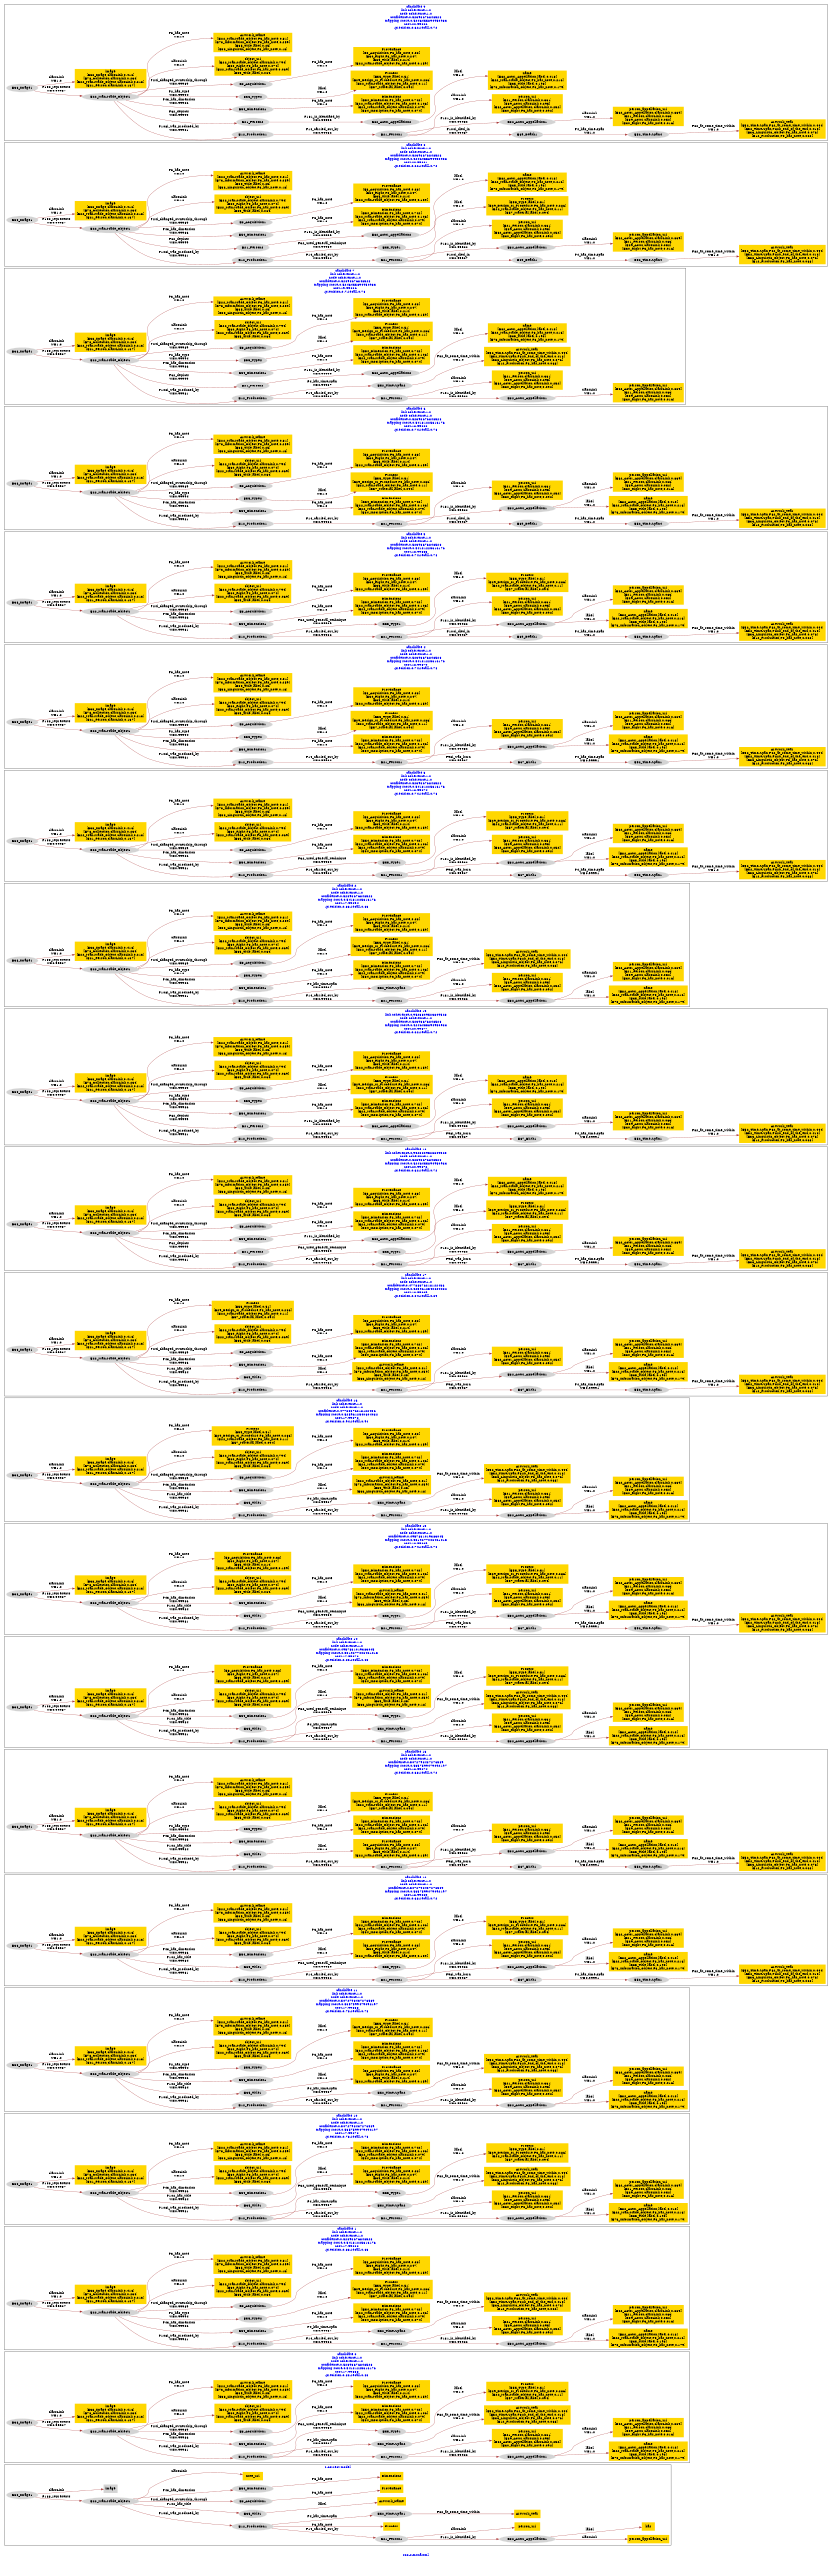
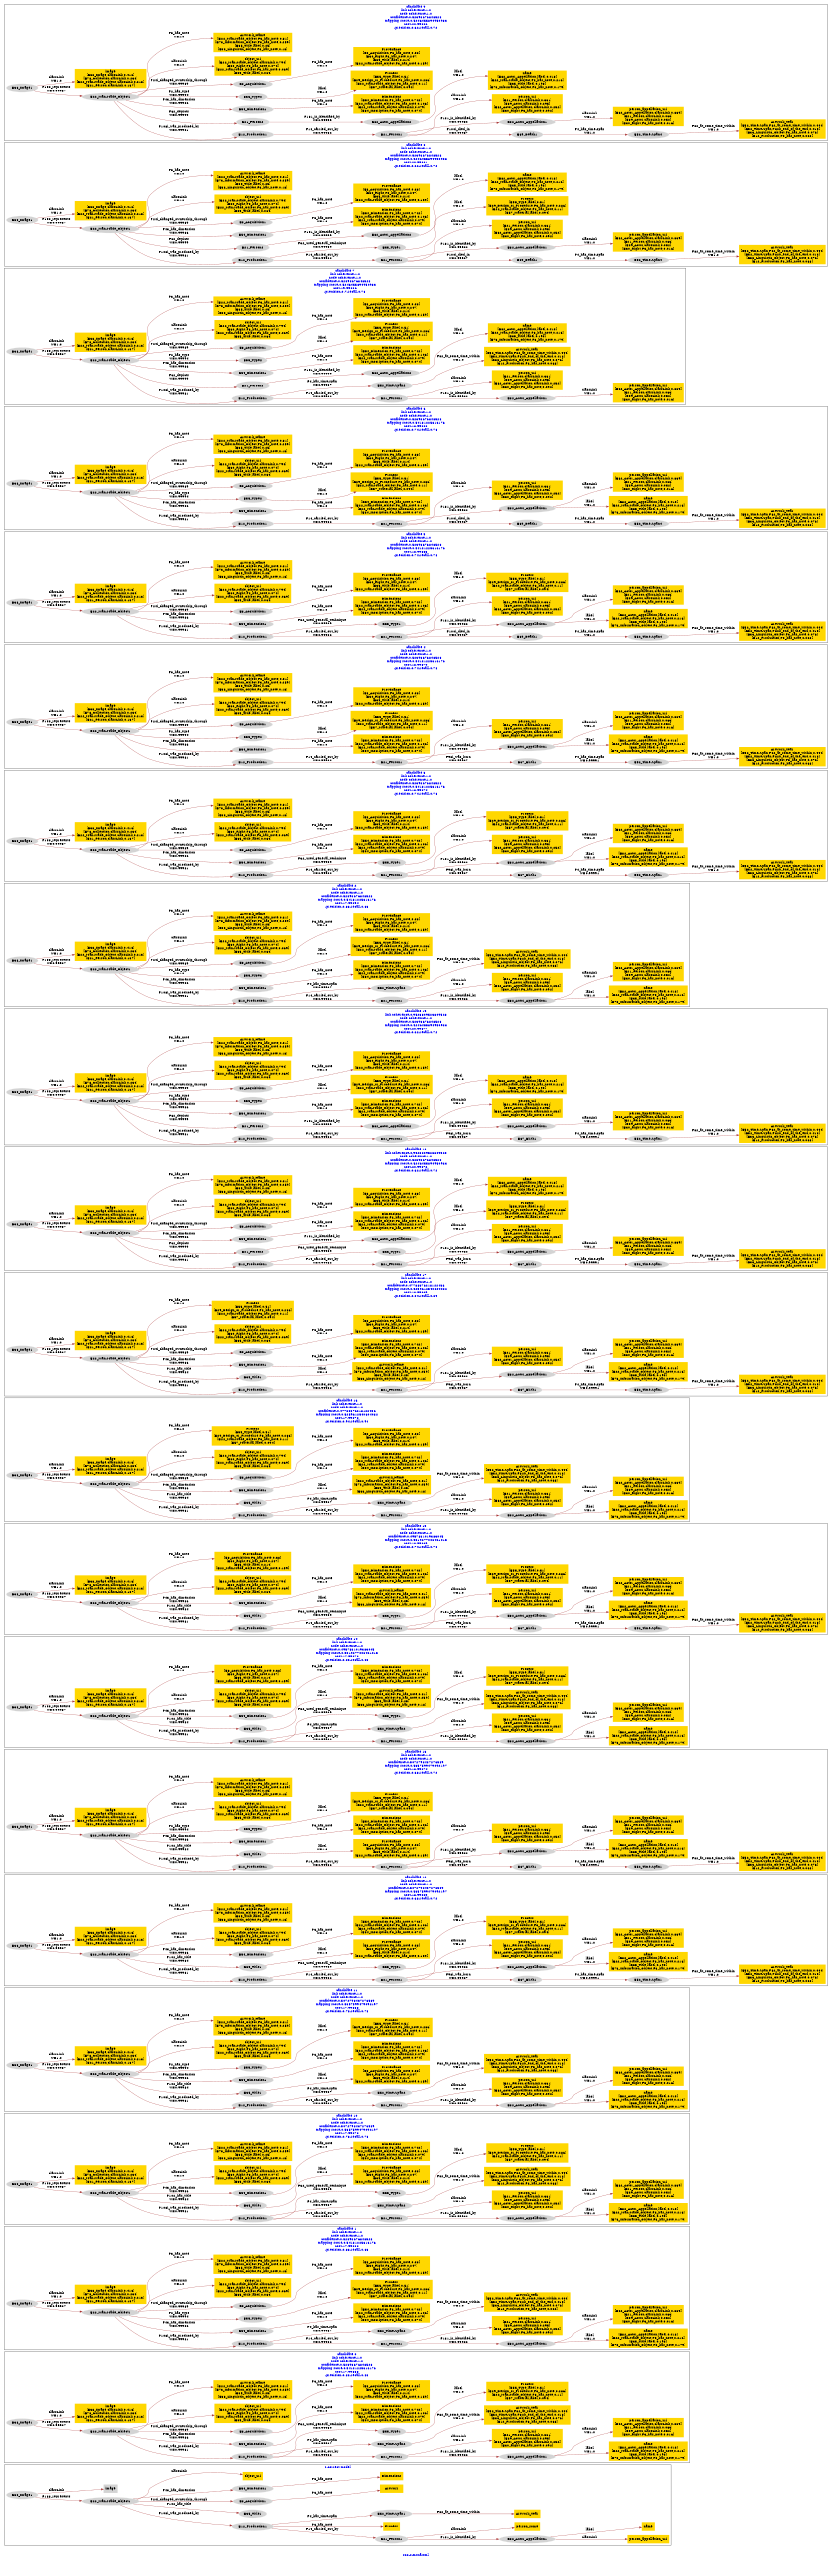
node "note_uri": label "note_uri" -> "object_uri"
node "Provenance": label "Provenance" -> "Artwork"
node "Artwork_Name": removed
node "person_uri": label "person_uri" -> "person_some"
node "has": label "has" -> "name"
